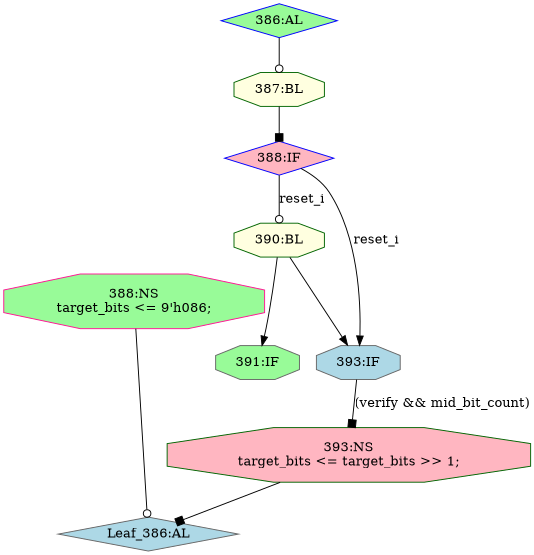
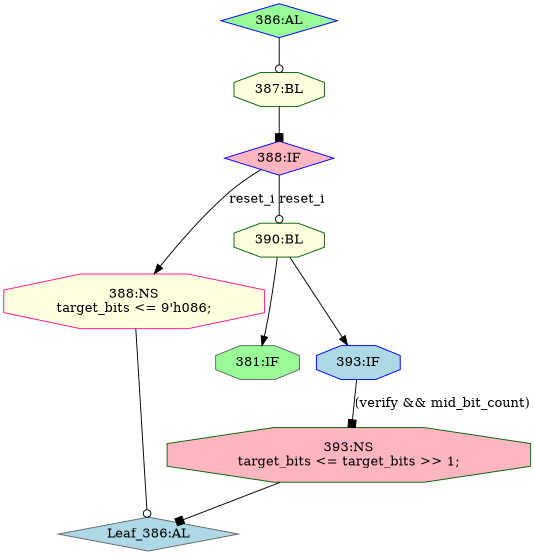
edge "388:IF" -> "393:IF": now "388:IF" -> "388:NS target_bits <= 9'h086;"
node "388:NS target_bits <= 9'h086;": fillcolor palegreen -> lightyellow
node "391:IF": label "391:IF" -> "381:IF"
node "393:IF": color gray40 -> blue
